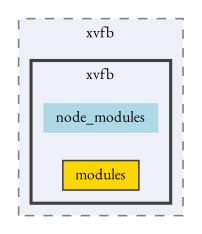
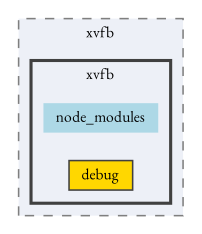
node "modules": label "modules" -> "debug"
